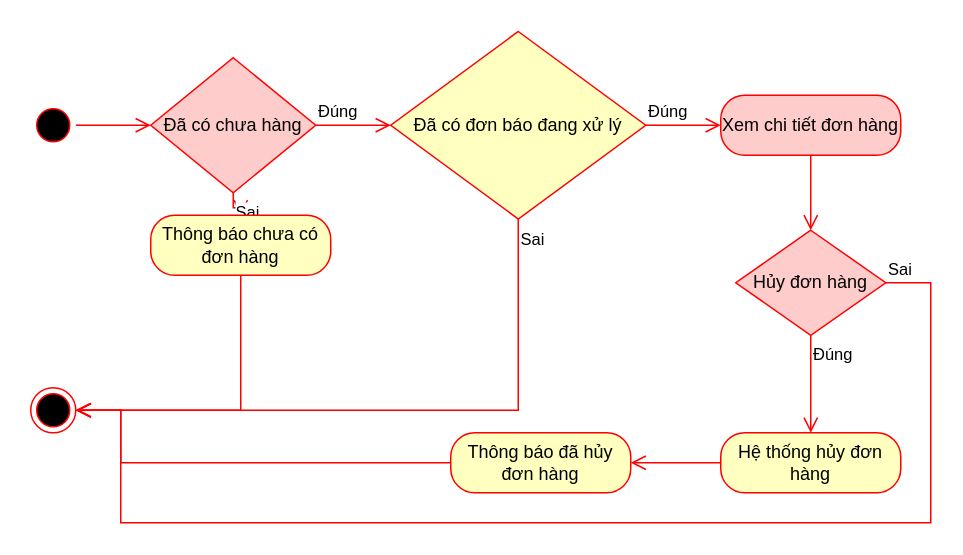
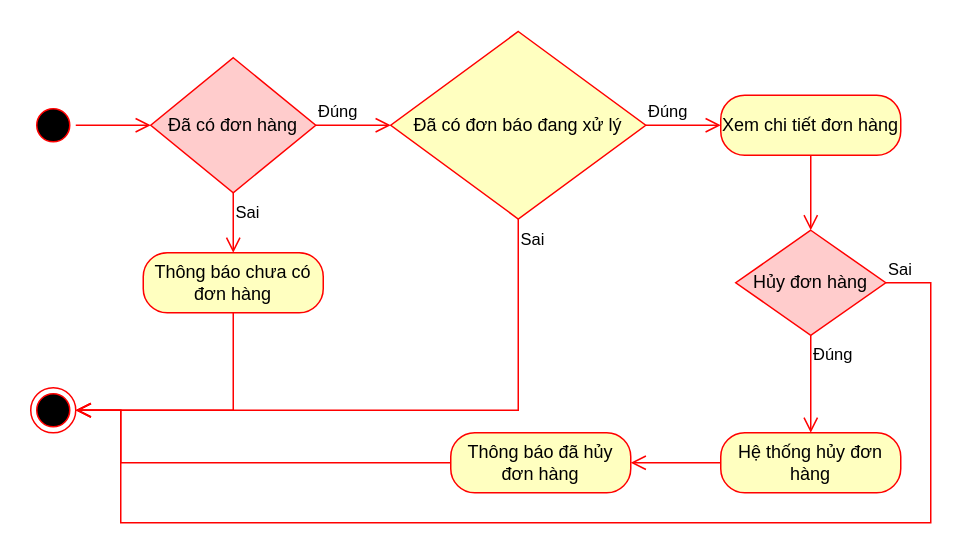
node "Đã có chưa hàng": label "Đã có chưa hàng" -> "Đã có đơn hàng"
node "Xem chi tiết đơn hàng": fillcolor #ffcccc -> #ffffc0
node "Thông báo chưa có đơn hàng": moved (241, 245) -> (233, 283)
